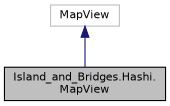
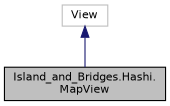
node "MapView": label "MapView" -> "View"
